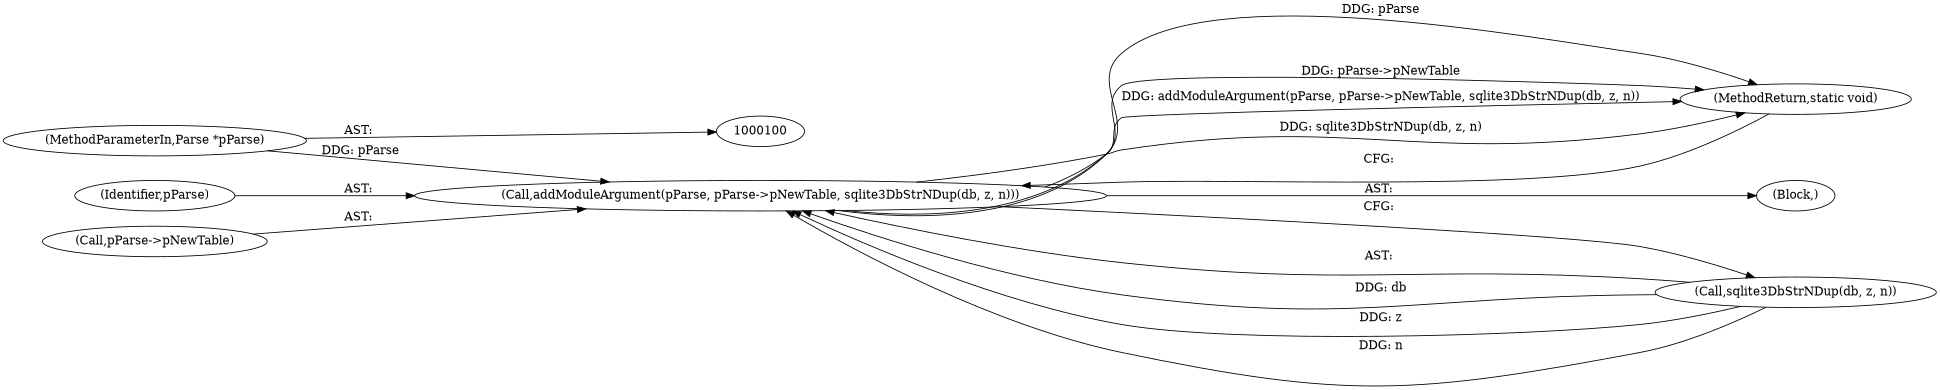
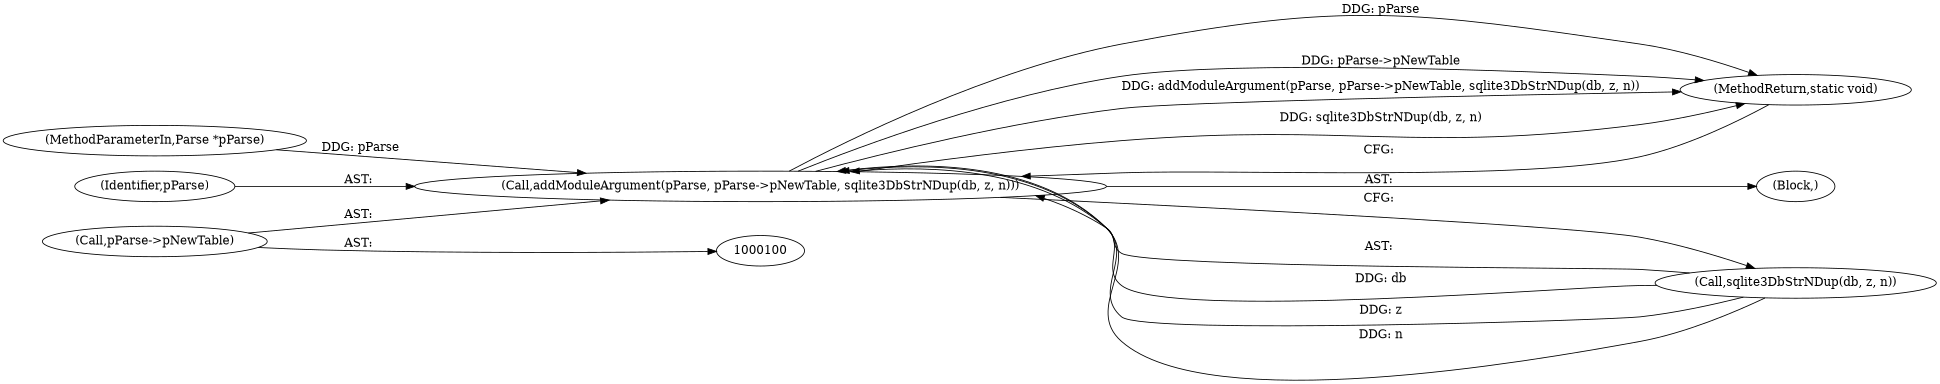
edge "(MethodParameterIn,Parse *pParse)" -> "1000100": now "(Call,pParse->pNewTable)" -> "1000100"
